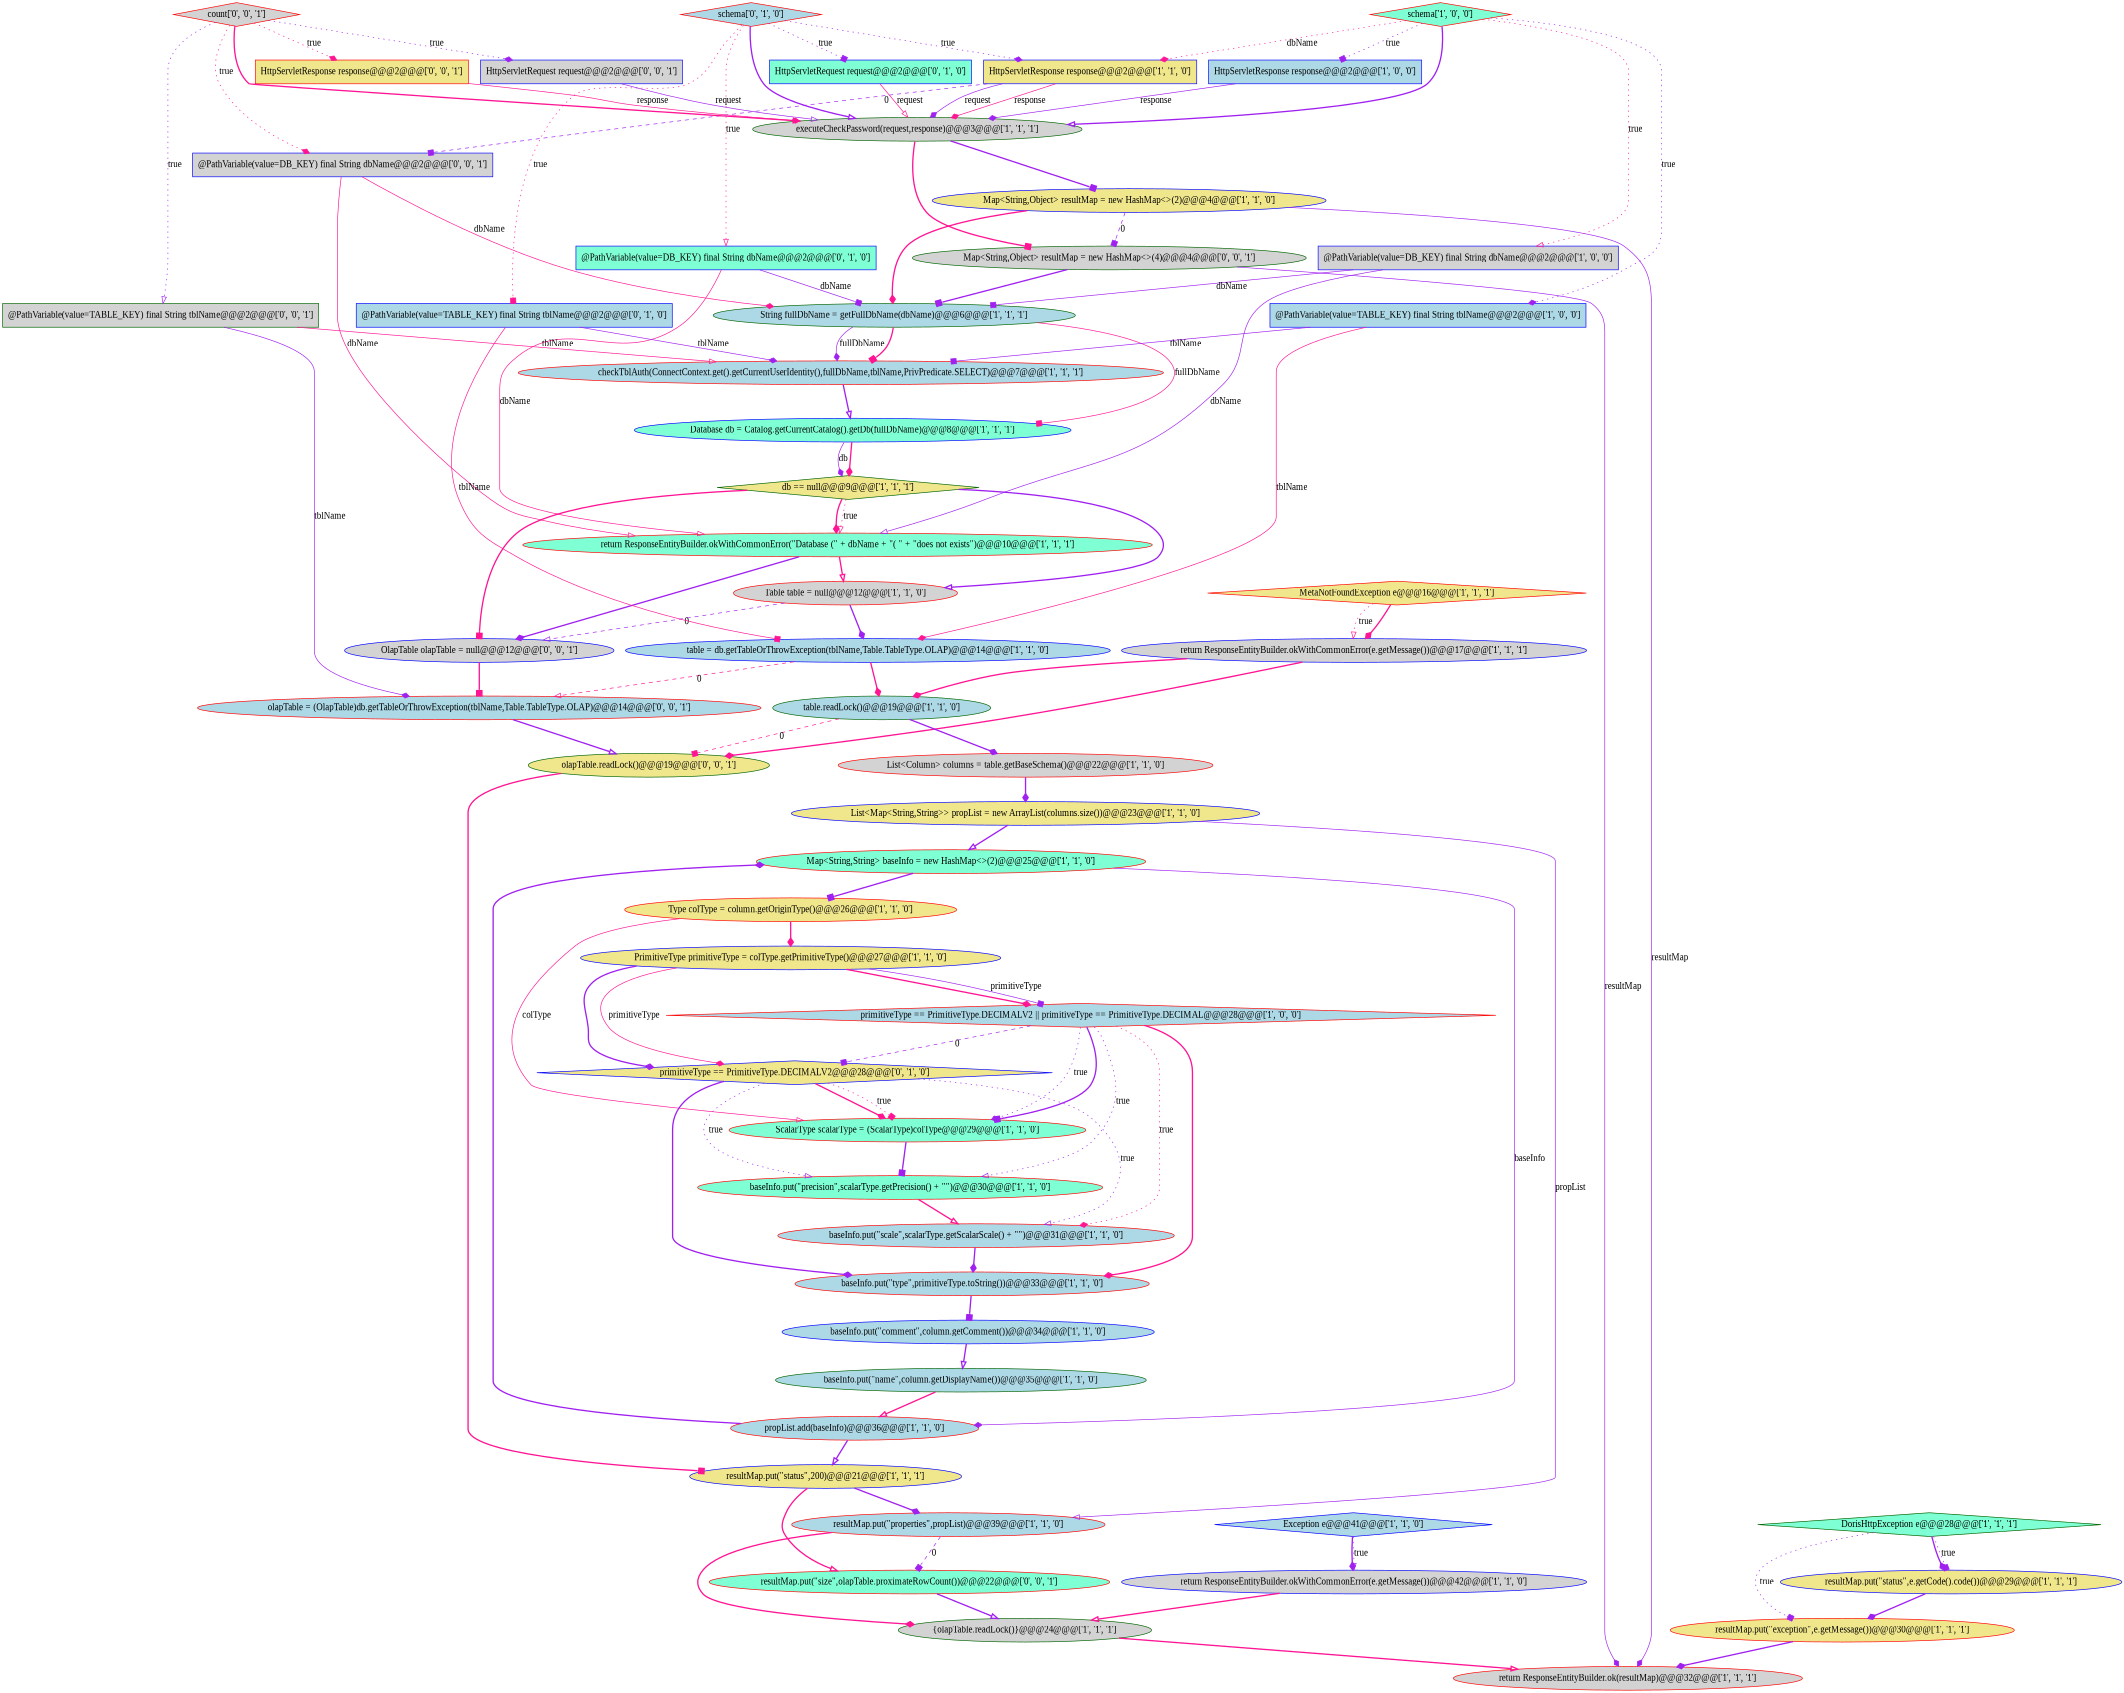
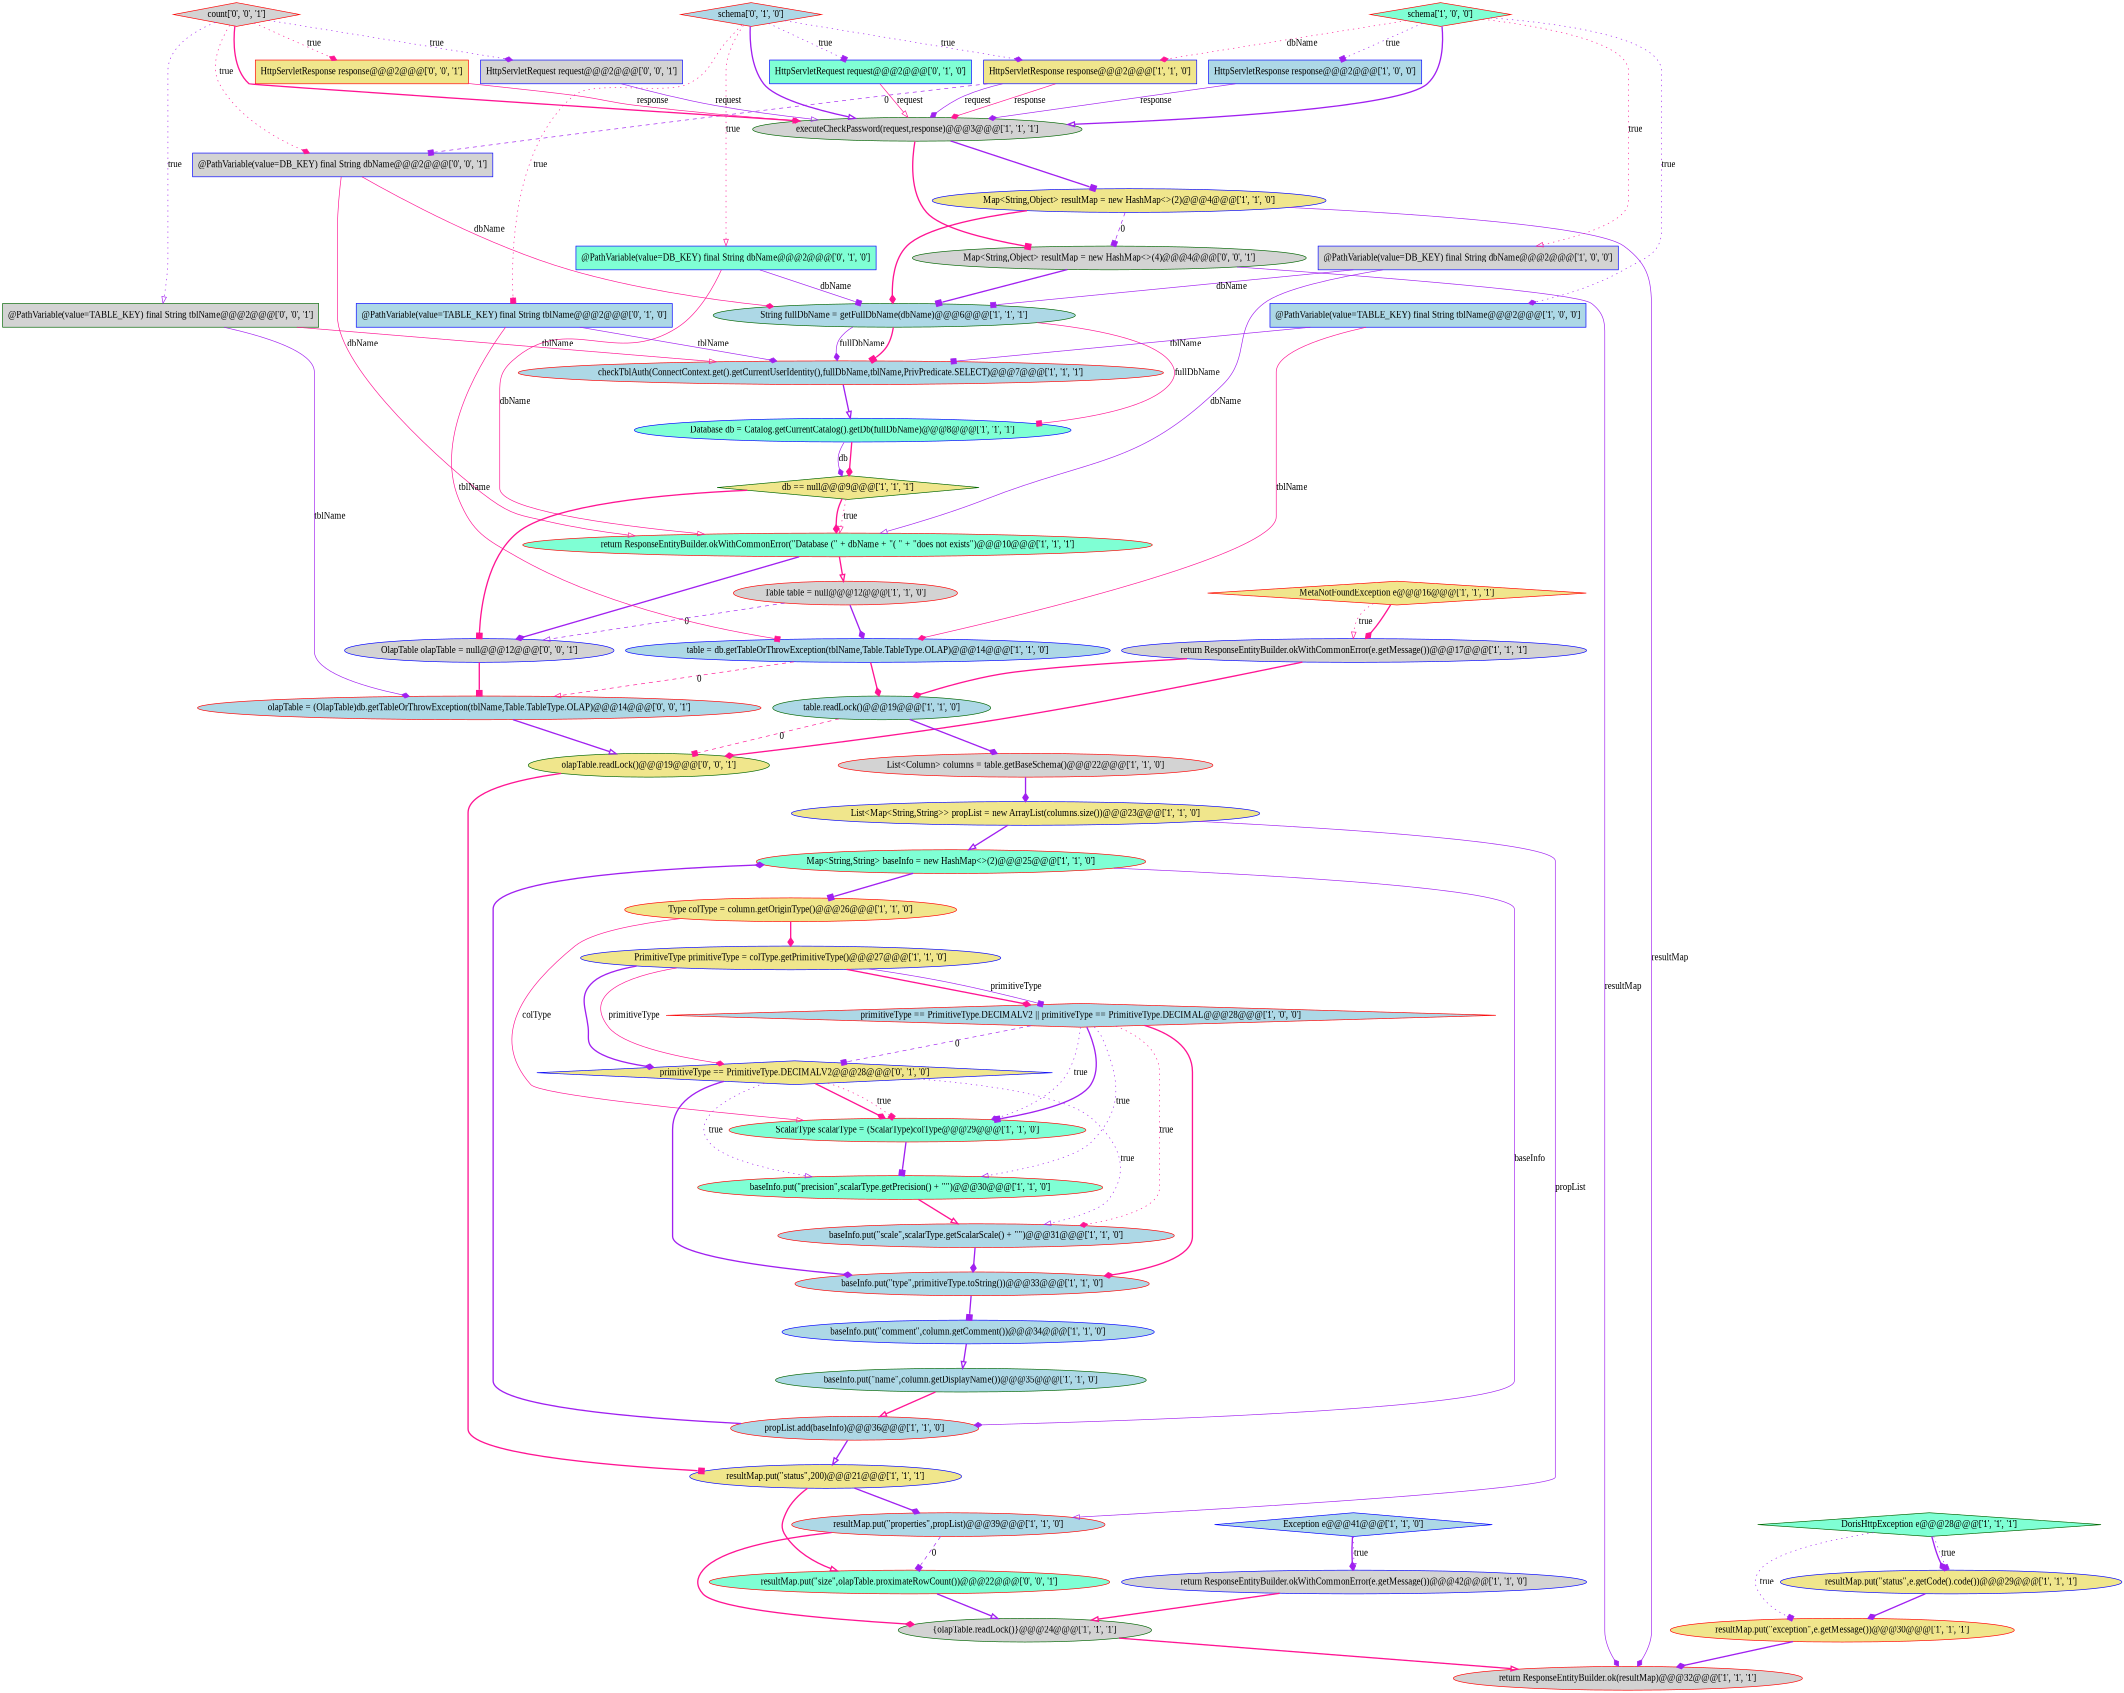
edge "db == null@@@9@@@['1', '1', '1']" -> "Table table = null@@@12@@@['1', '1', '0']": removed
